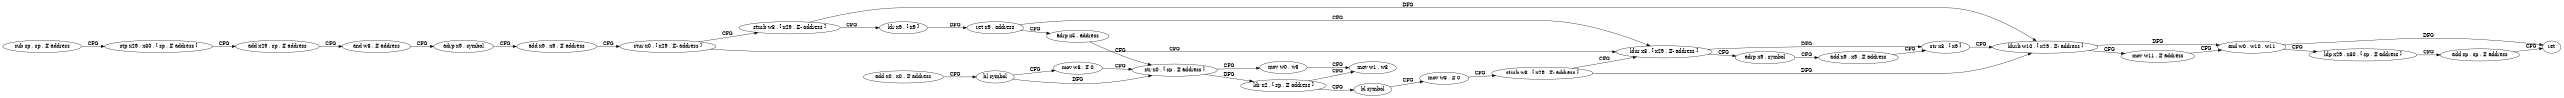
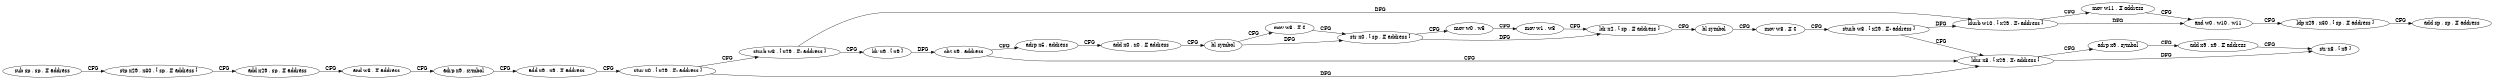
node "ret x9 , address": label "ret x9 , address" -> "cbz x9 , address"
edge "str x8 , [ x9 ]" -> "ldurb w10 , [ x29 , #- address ]": removed, label "CFG"
node "ret": removed
edge "stur x0 , [ x29 , #- address ]" -> "ldur x8 , [ x29 , #- address ]": label "CFG" -> "DFG"
edge "adrp x5 , address" -> "str x0 , [ sp , # address ]": now "adrp x5 , address" -> "add x0 , x0 , # address"
edge "ldr x2 , [ sp , # address ]" -> "mov w1 , w8": reversed
